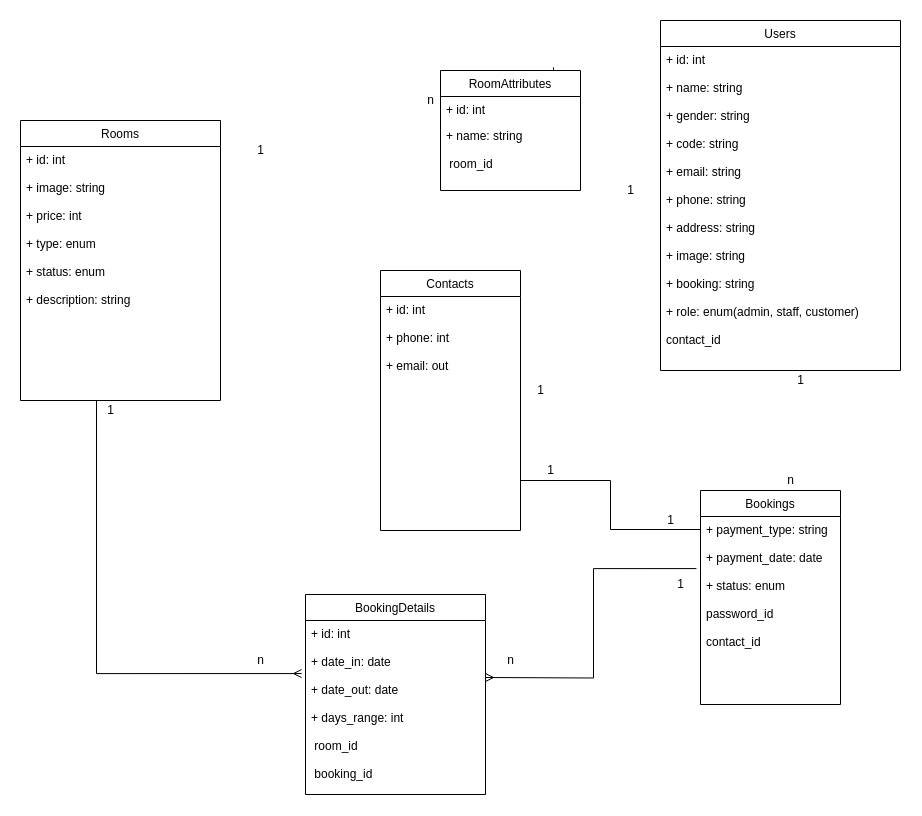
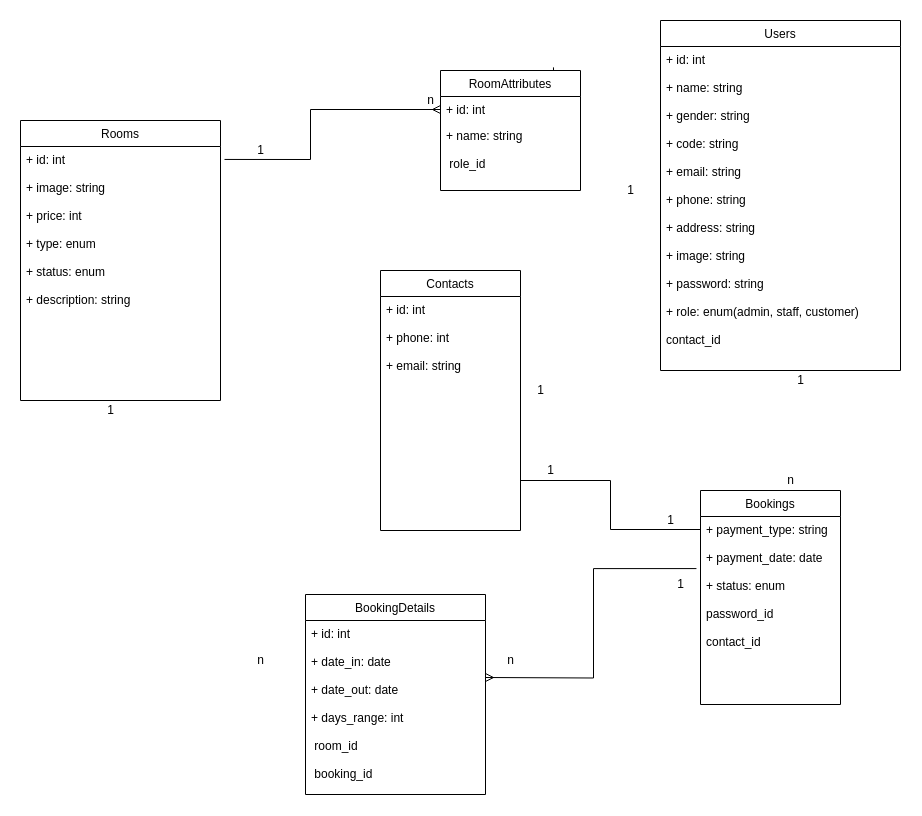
node "+ id: int + name: string + gender: string + code: string + email: string + phone: string + address: string + image: string + booking: string + role: enum(admin, staff, customer) contact_id": label "+ id: int + name: string + gender: string + code: string + email: string + phone: string + address: string + image: string + booking: string + role: enum(admin, staff, customer) contact_id" -> "+ id: int + name: string + gender: string + code: string + email: string + phone: string + address: string + image: string + password: string + role: enum(admin, staff, customer) contact_id"
edge "+ id: int + image: string + price: int + type: enum + status: enum + description: string" -> "+ id: int": added
node "+ name: string room_id": label "+ name: string room_id" -> "+ name: string role_id"
node "+ id: int + phone: int + email: out": label "+ id: int + phone: int + email: out" -> "+ id: int + phone: int + email: string"
edge "+ id: int + image: string + price: int + type: enum + status: enum + description: string" -> "+ id: int + date_in: date + date_out: date + days_range: int room_id booking_id": removed
